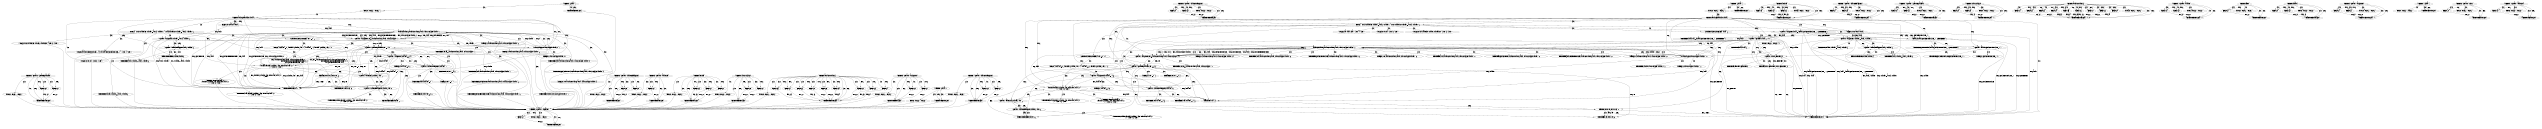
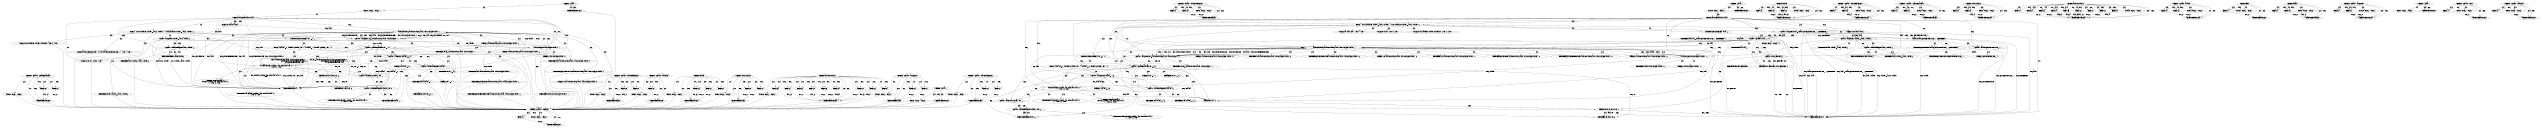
edge "(kmalloc,kmalloc(ATUSB_BUILD_SIZE + 1, GFP_KERNEL))" -> "(<operator>.addition,ATUSB_BUILD_SIZE + 1)": added, label "AST:"
edge "(<operator>.addition,ATUSB_BUILD_SIZE + 1)" -> "(IDENTIFIER,ATUSB_BUILD_SIZE,ATUSB_BUILD_SIZE + 1)": label "AST: " -> "FROM: "
